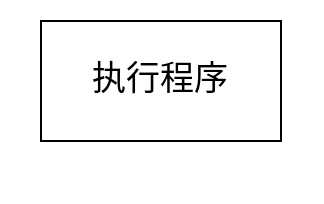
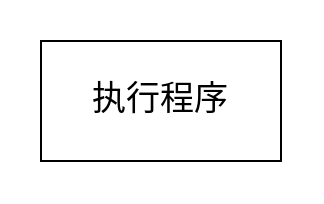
node "执行程序": moved (161, 81) -> (161, 101)
